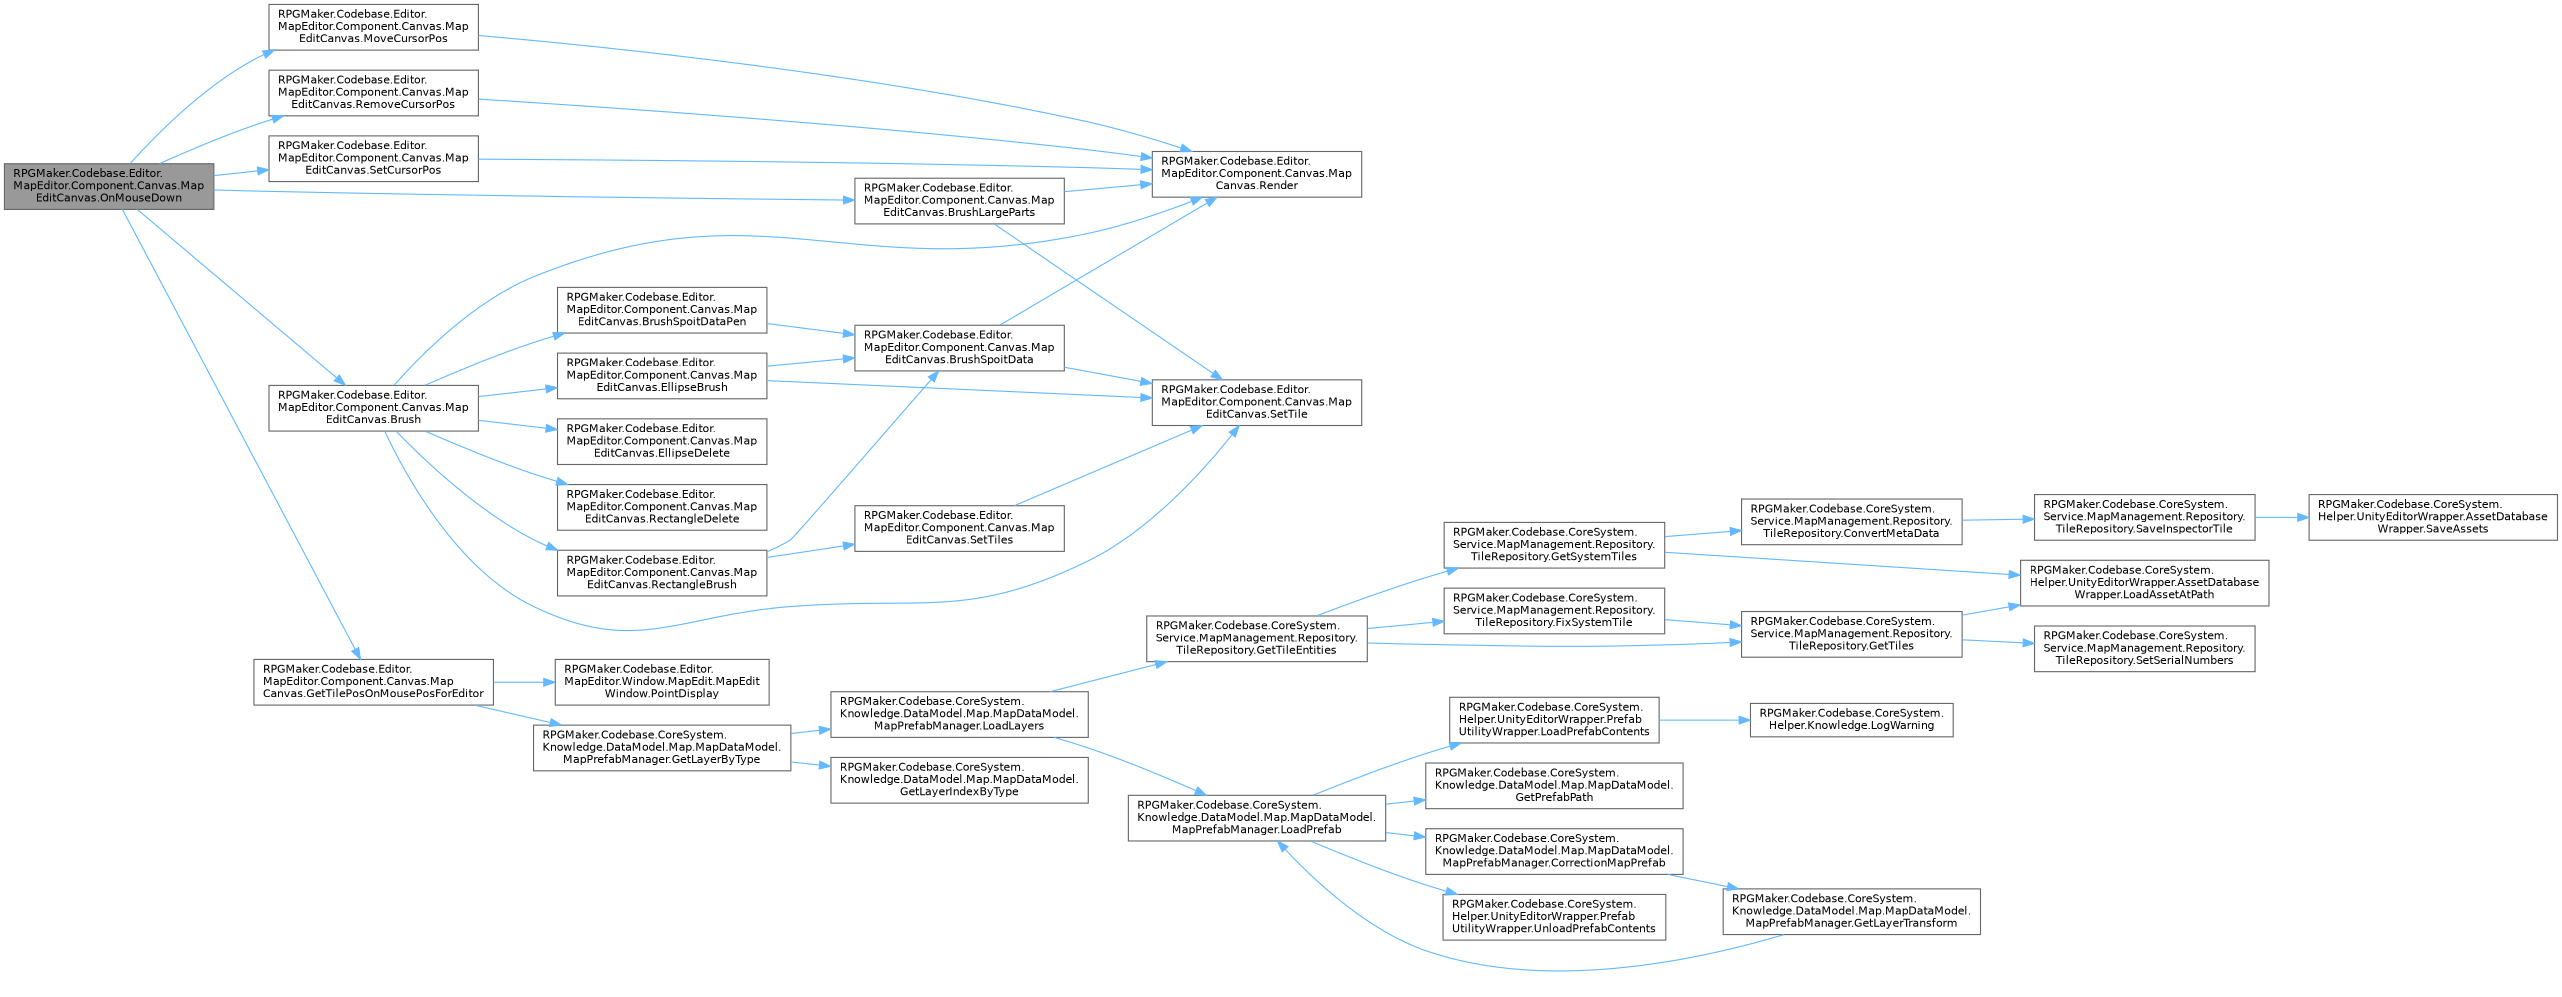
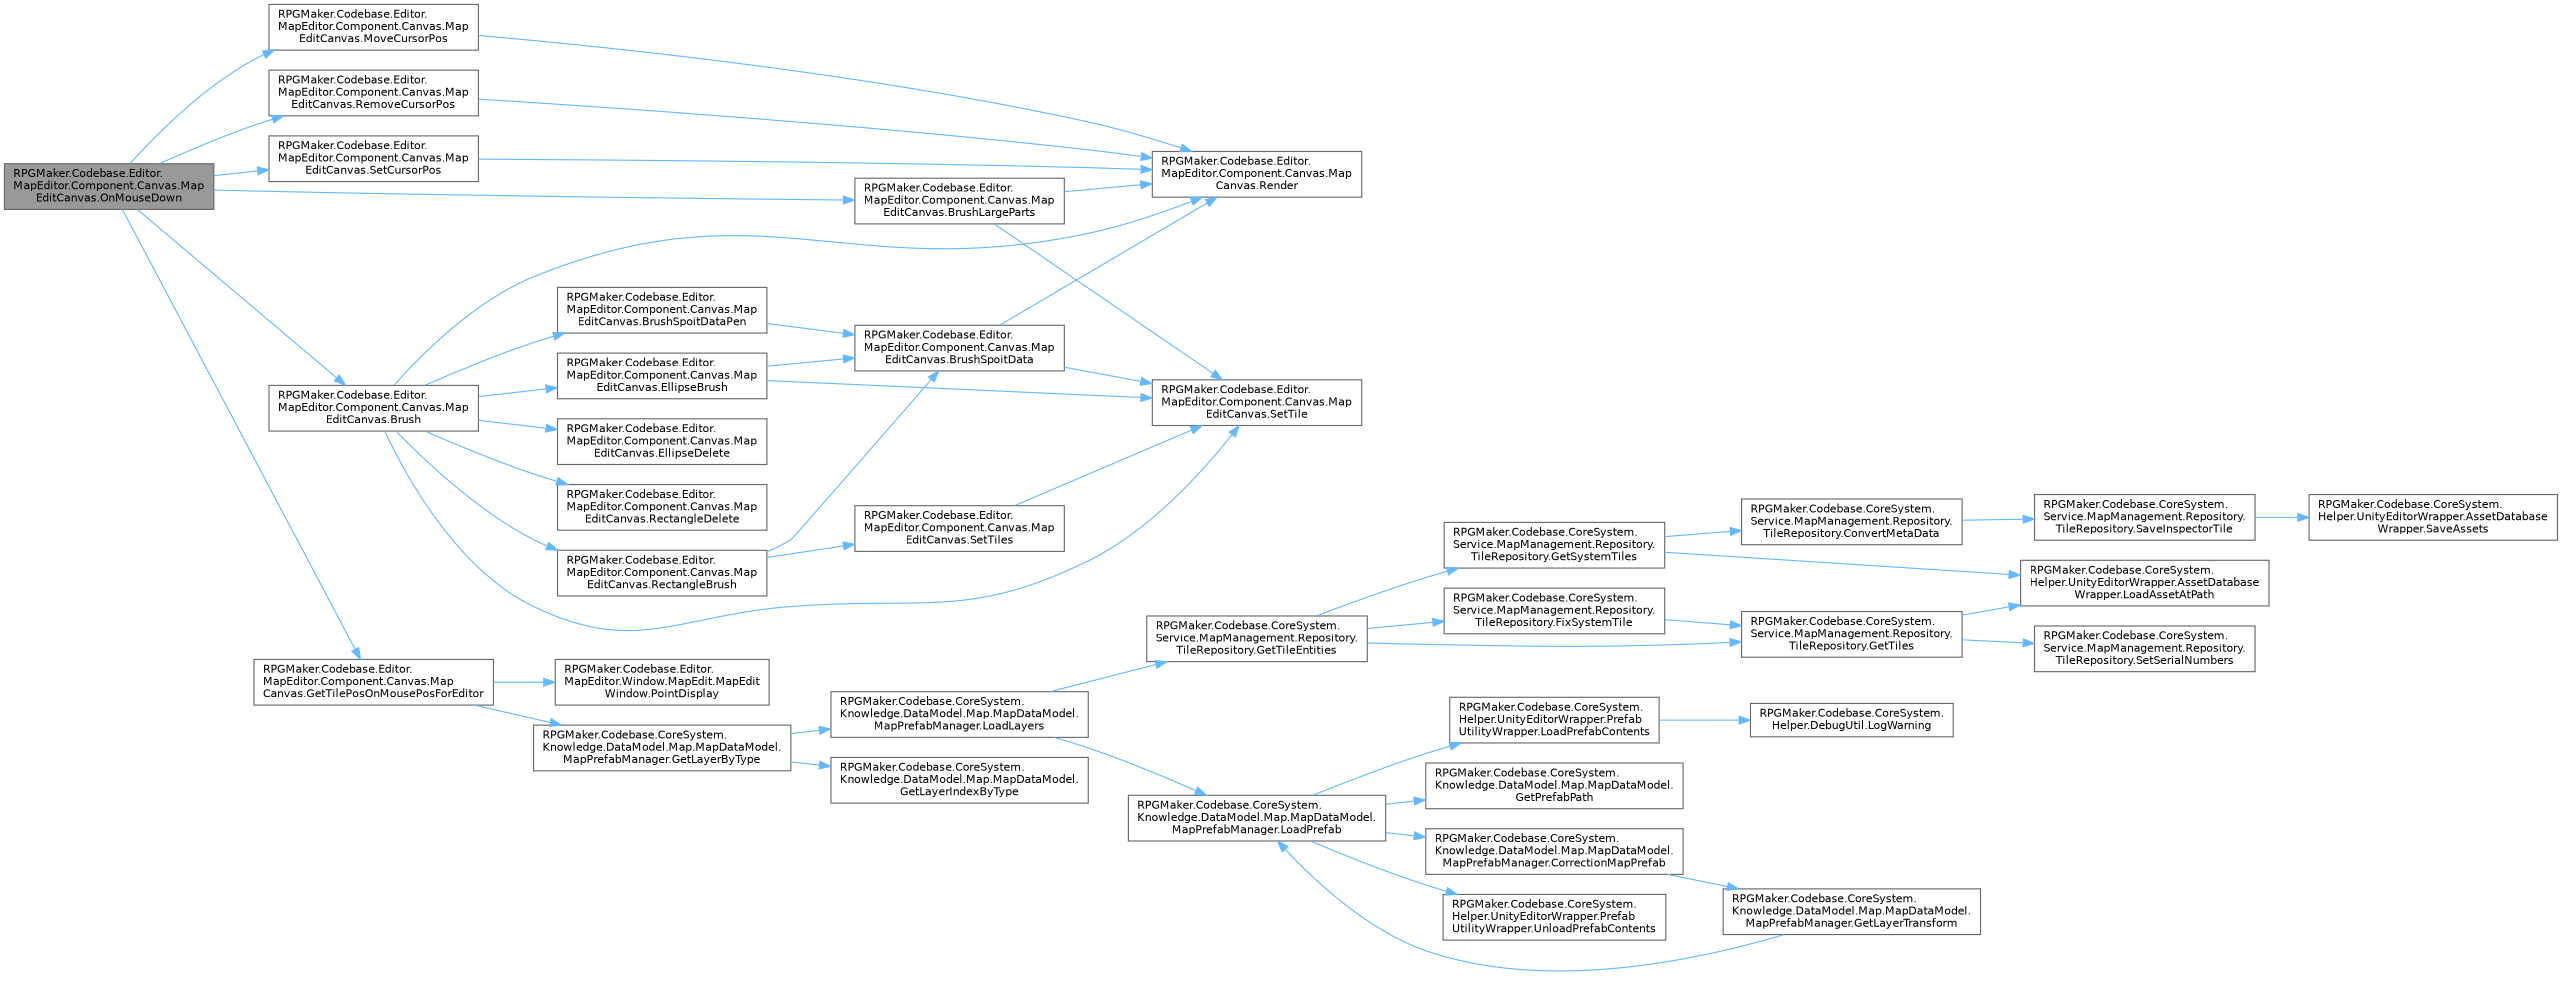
node "RPGMaker.Codebase.CoreSystem. Helper.Knowledge.LogWarning": label "RPGMaker.Codebase.CoreSystem. Helper.Knowledge.LogWarning" -> "RPGMaker.Codebase.CoreSystem. Helper.DebugUtil.LogWarning"
